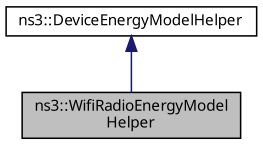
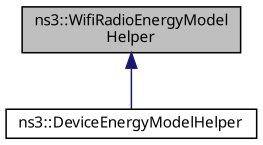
edge "ns3::WifiRadioEnergyModel Helper" -> "ns3::DeviceEnergyModelHelper": reversed
